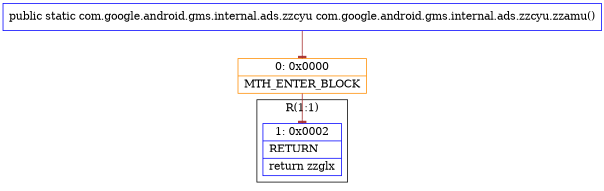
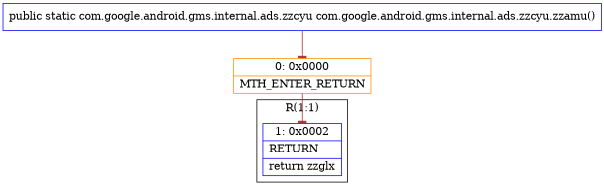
node "0: 0x0000": text "MTH_ENTER_BLOCK" -> "MTH_ENTER_RETURN"
